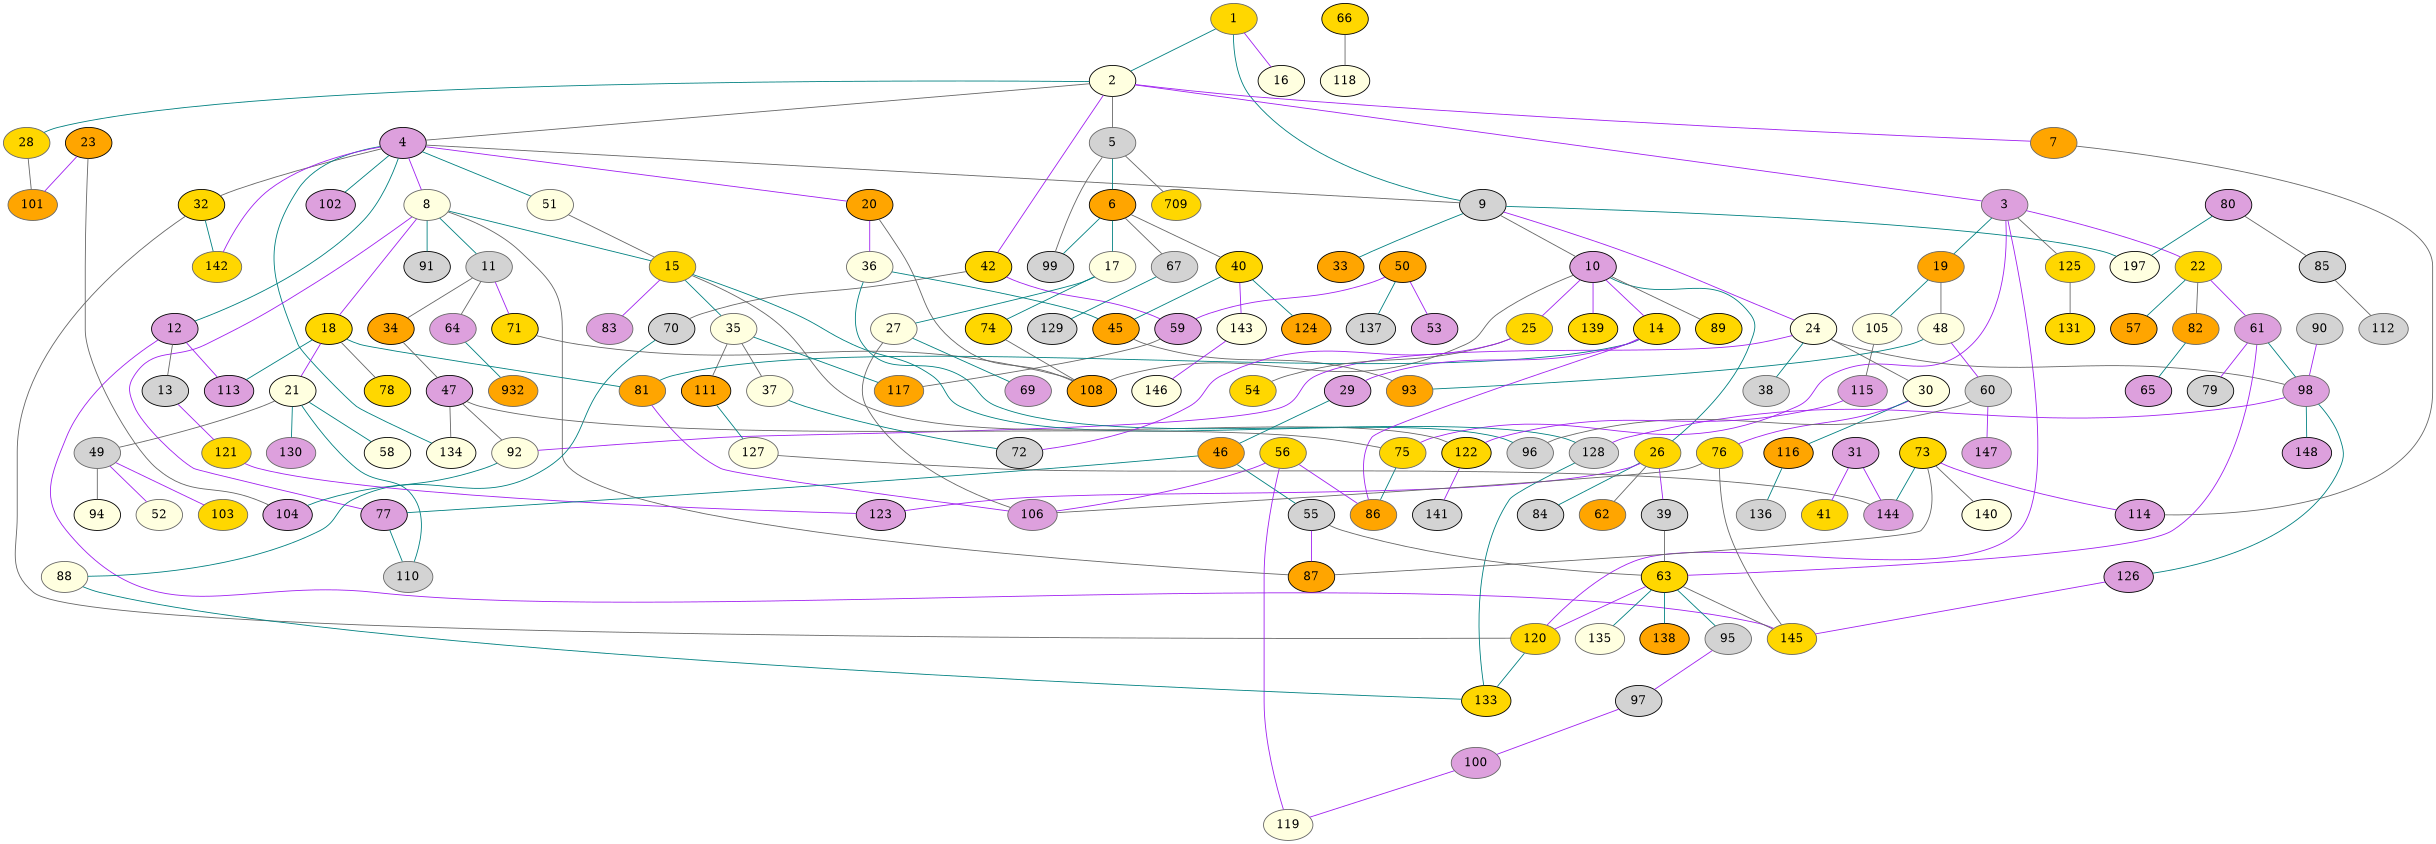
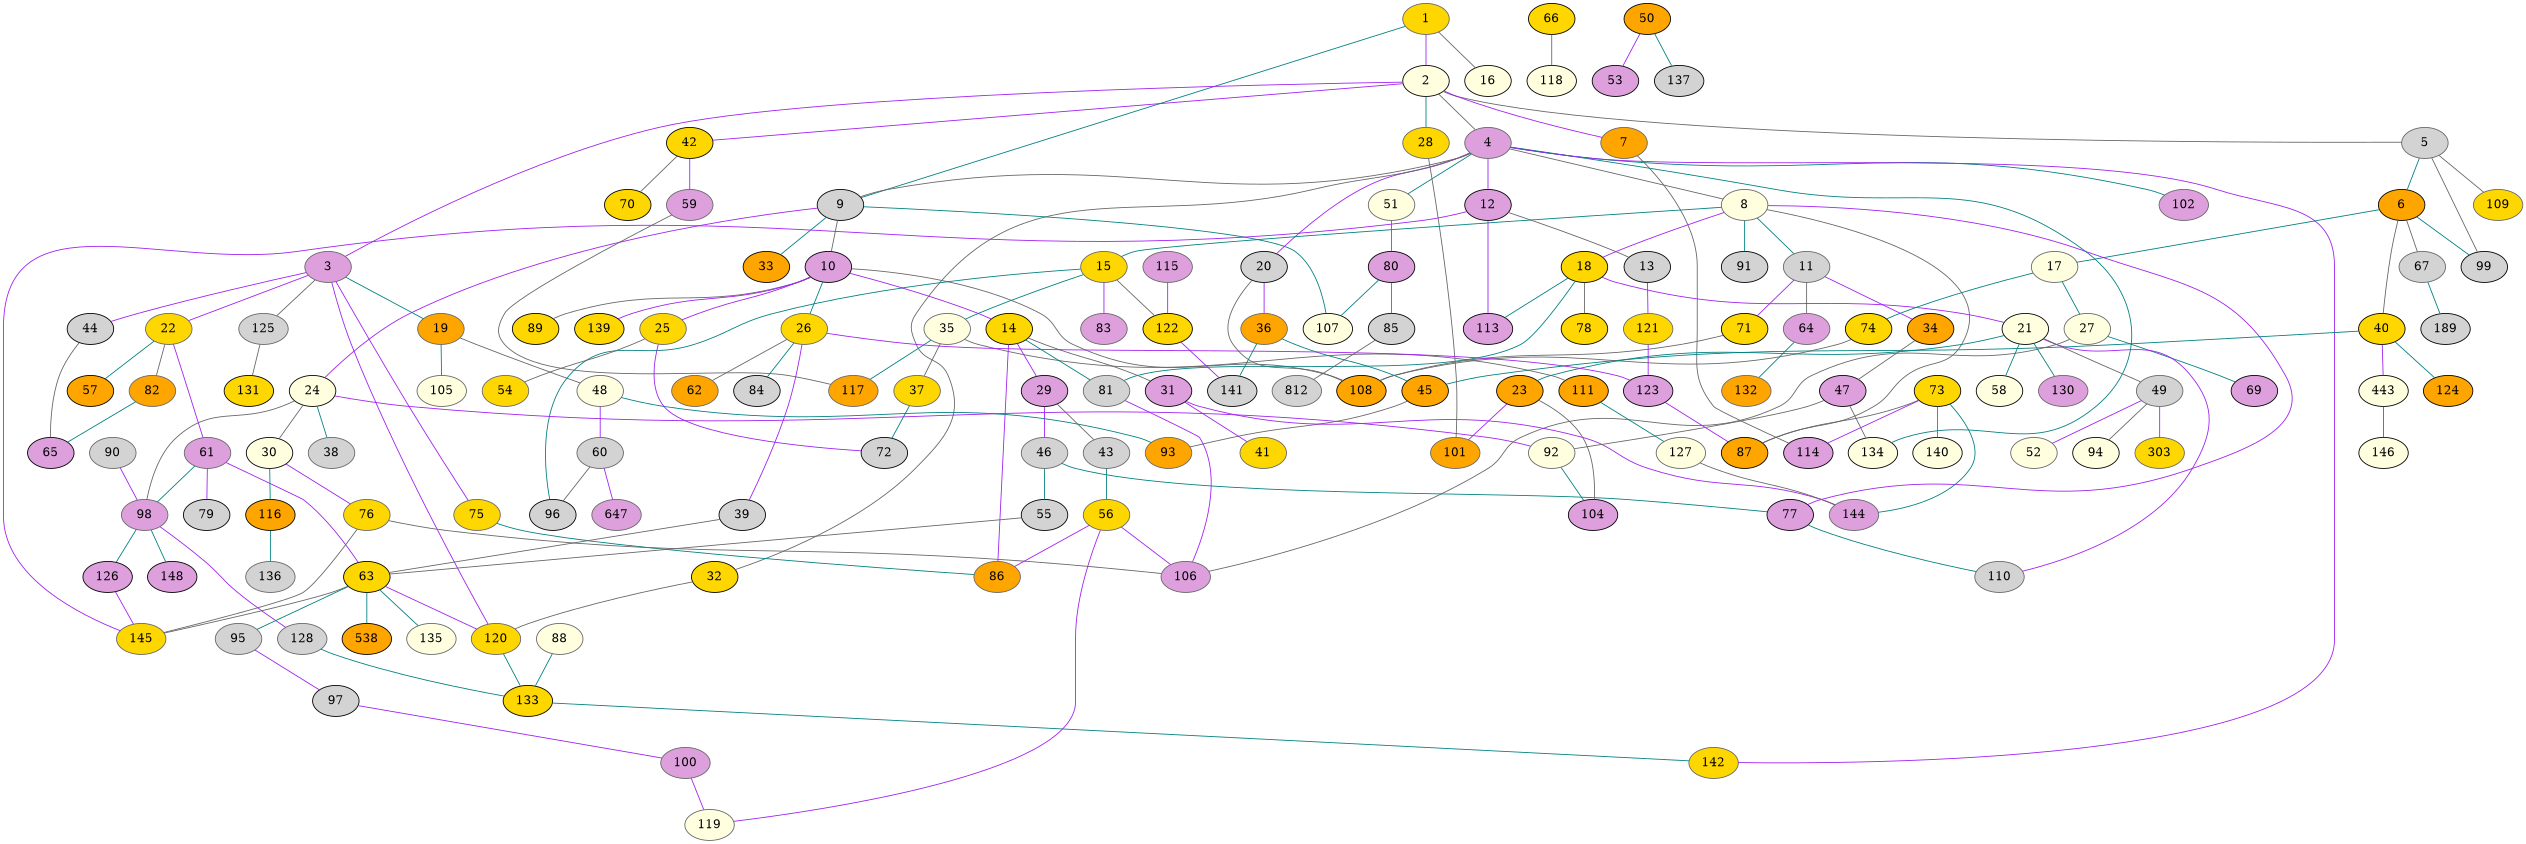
edge "1" -- "2": color teal -> purple
edge "1" -- "16": color purple -> gray40
node "4": color black -> gray40
edge "4" -- "8": color purple -> gray40
node "102": color black -> gray40
node "20": fillcolor orange -> lightgrey
node "709": label "709" -> "109"
edge "32" -- "142": now "133" -- "142"
edge "51" -- "15": now "51" -- "80"
edge "4" -- "12": color teal -> purple
node "36": fillcolor lightyellow -> orange
node "125": fillcolor gold -> lightgrey
node "197": label "197" -> "107"
edge "11" -- "34": color gray40 -> purple
edge "50" -- "59": removed
node "44": added
node "70": fillcolor lightgrey -> gold
node "129": label "129" -> "189"
node "59": color black -> gray40
node "143": label "143" -> "443"
node "112": label "112" -> "812"
edge "21" -- "23": added
edge "14" -- "31": added
edge "105" -- "115": removed
node "932": label "932" -> "132"
node "81": fillcolor orange -> lightgrey
node "37": fillcolor lightyellow -> gold
node "69": color gray40 -> black
edge "36" -- "128": now "36" -- "141"
edge "29" -- "46": color teal -> purple
edge "47" -- "75": removed
node "43": added
node "46": fillcolor orange -> lightgrey
node "96": color gray40 -> black
node "147": label "147" -> "647"
edge "21" -- "110": color teal -> purple
edge "70" -- "88": removed
node "103": label "103" -> "303"
edge "55" -- "87": now "123" -- "87"
node "138": label "138" -> "538"
